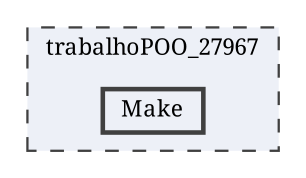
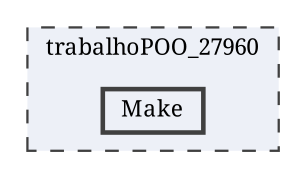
cluster "trabalhoPOO_27967": label "trabalhoPOO_27967" -> "trabalhoPOO_27960"
